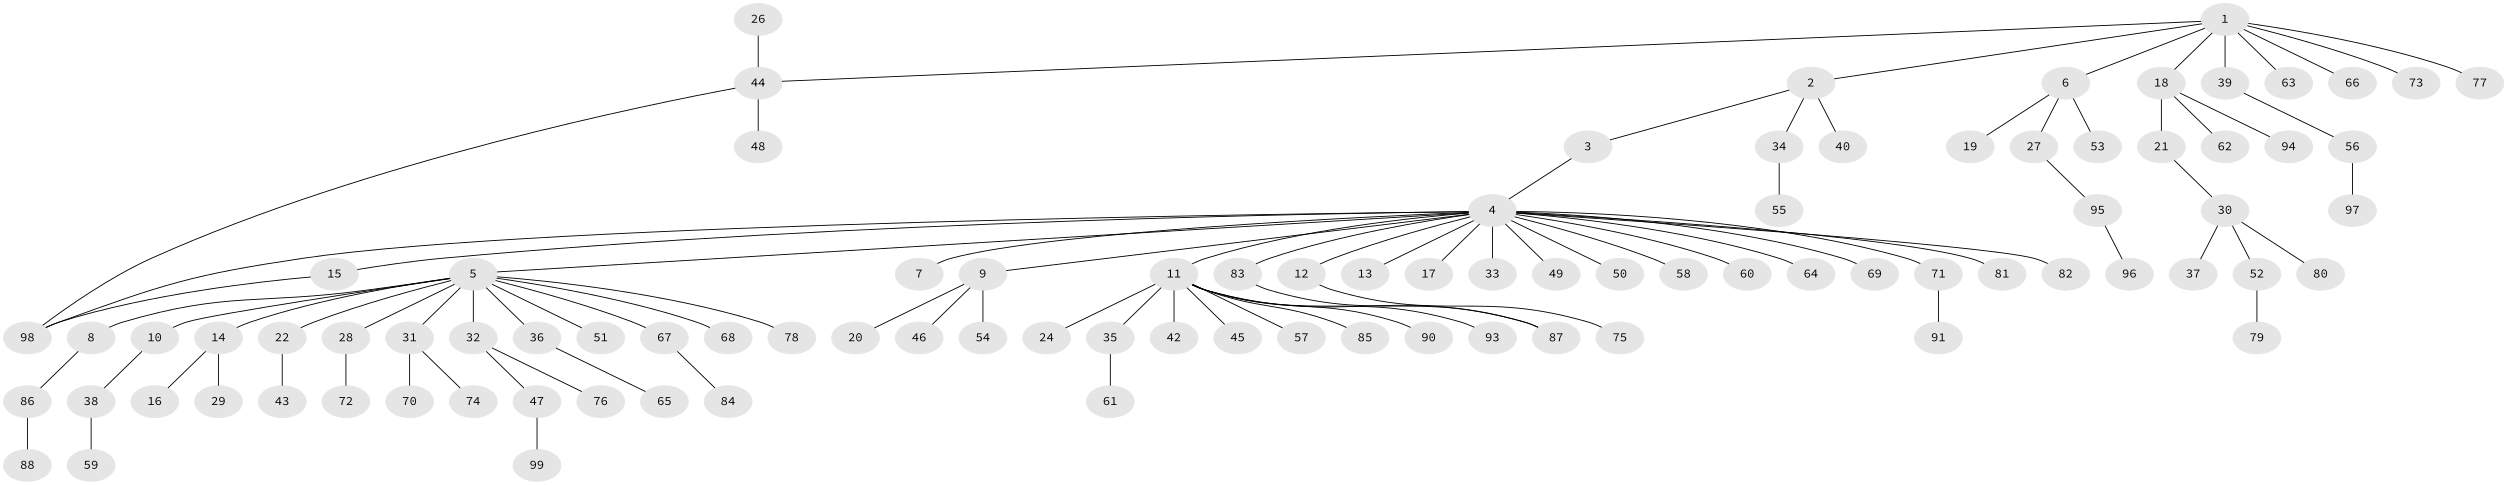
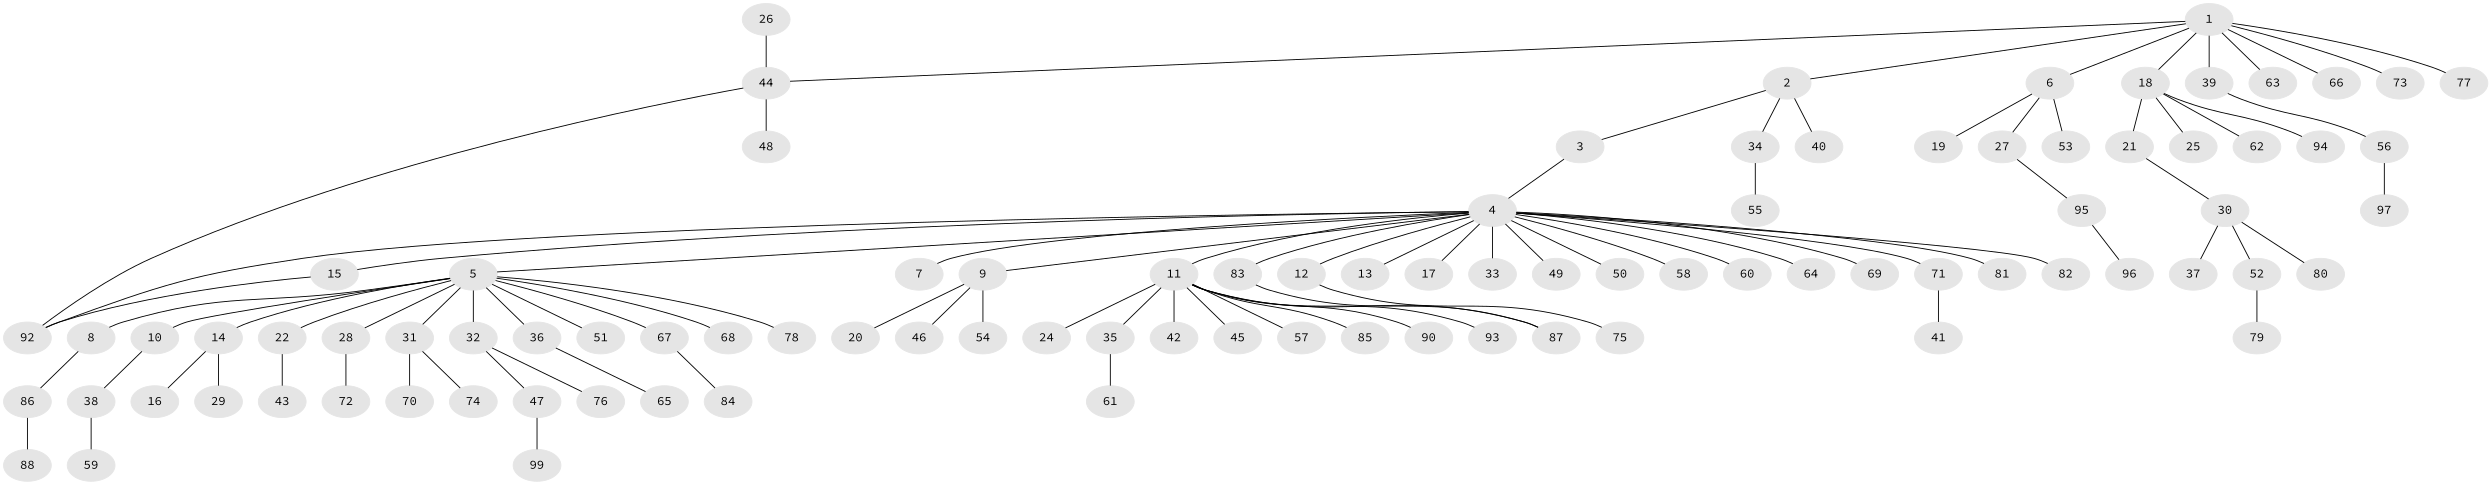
node "25": added
node "98": label "98" -> "92"
node "91": label "91" -> "41"
